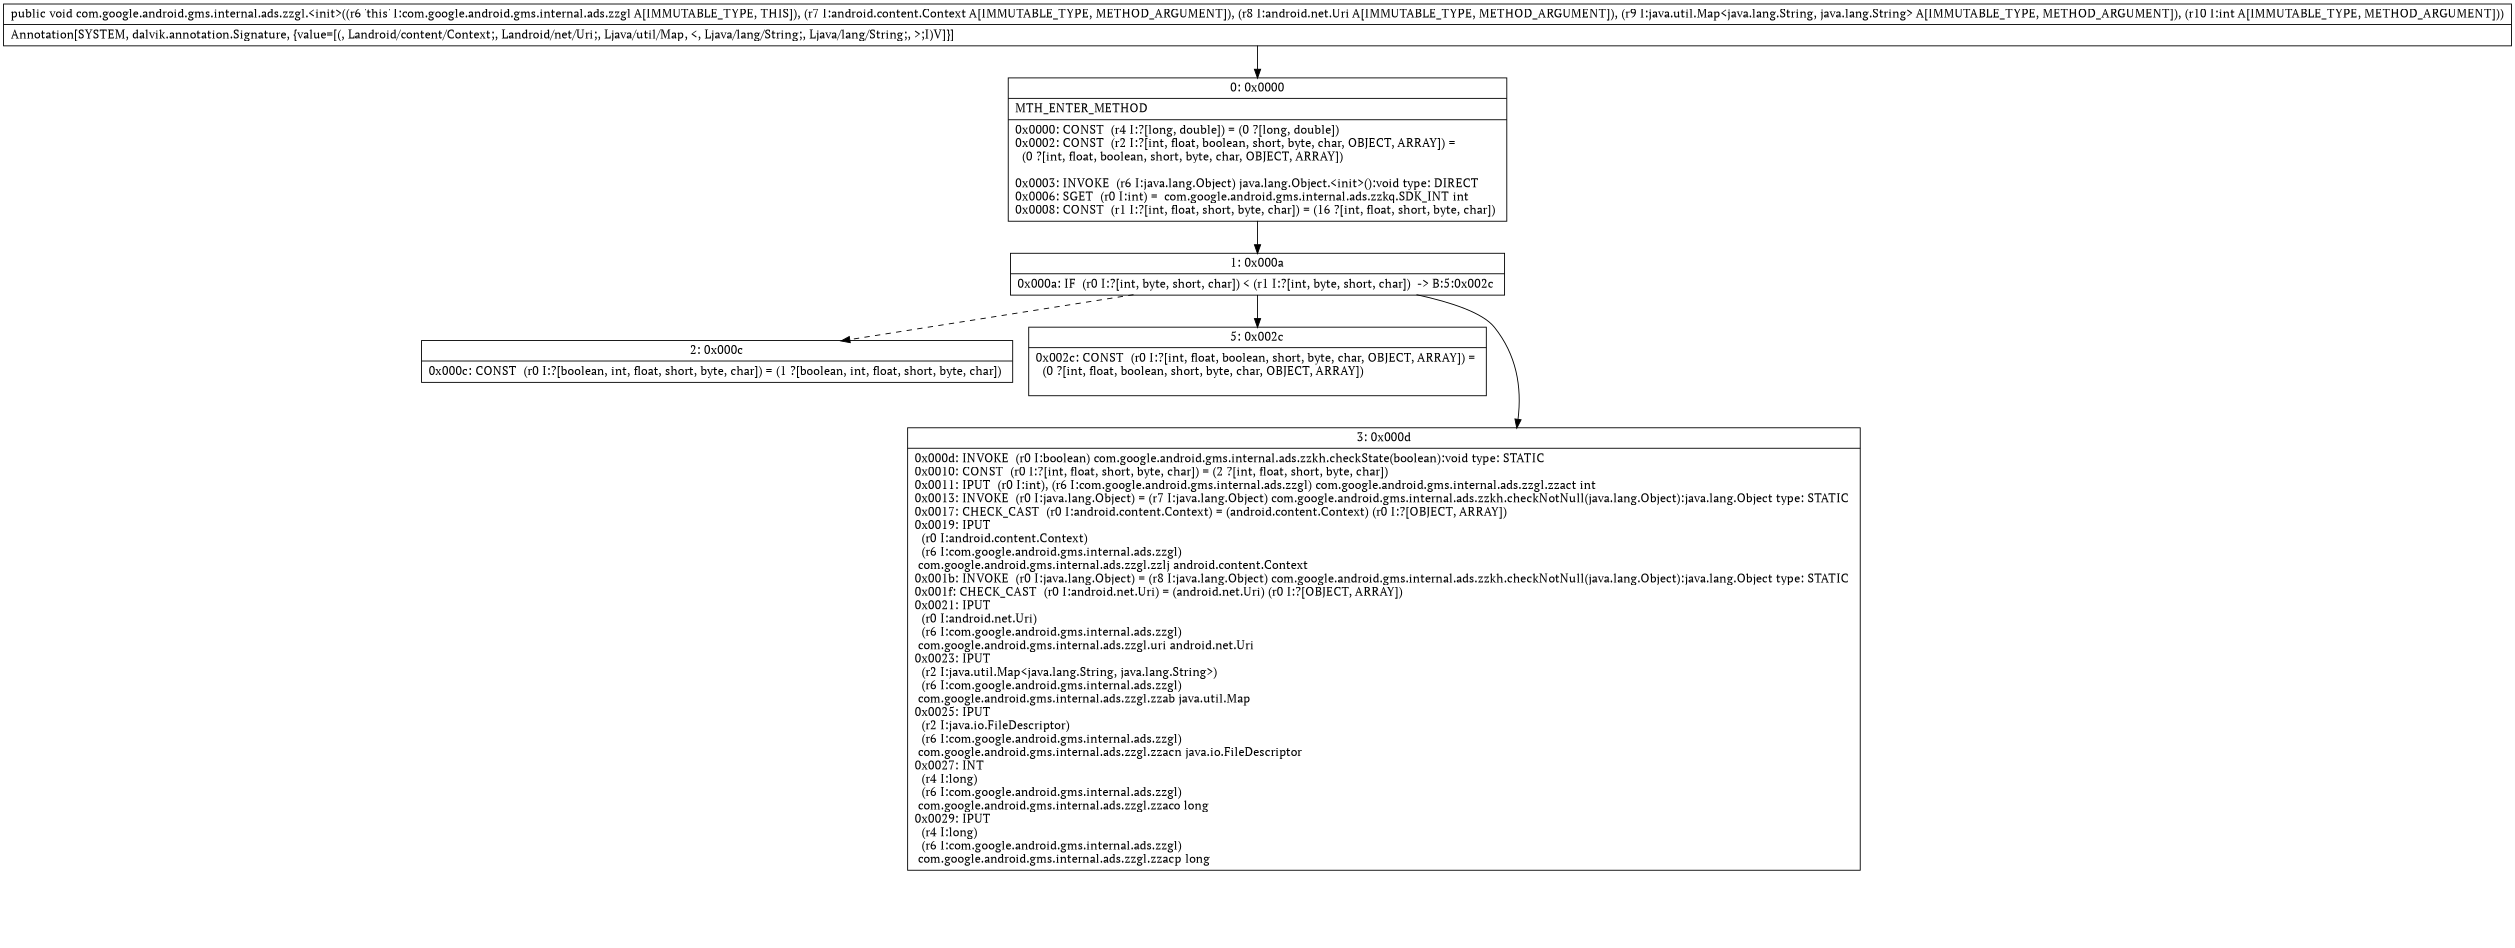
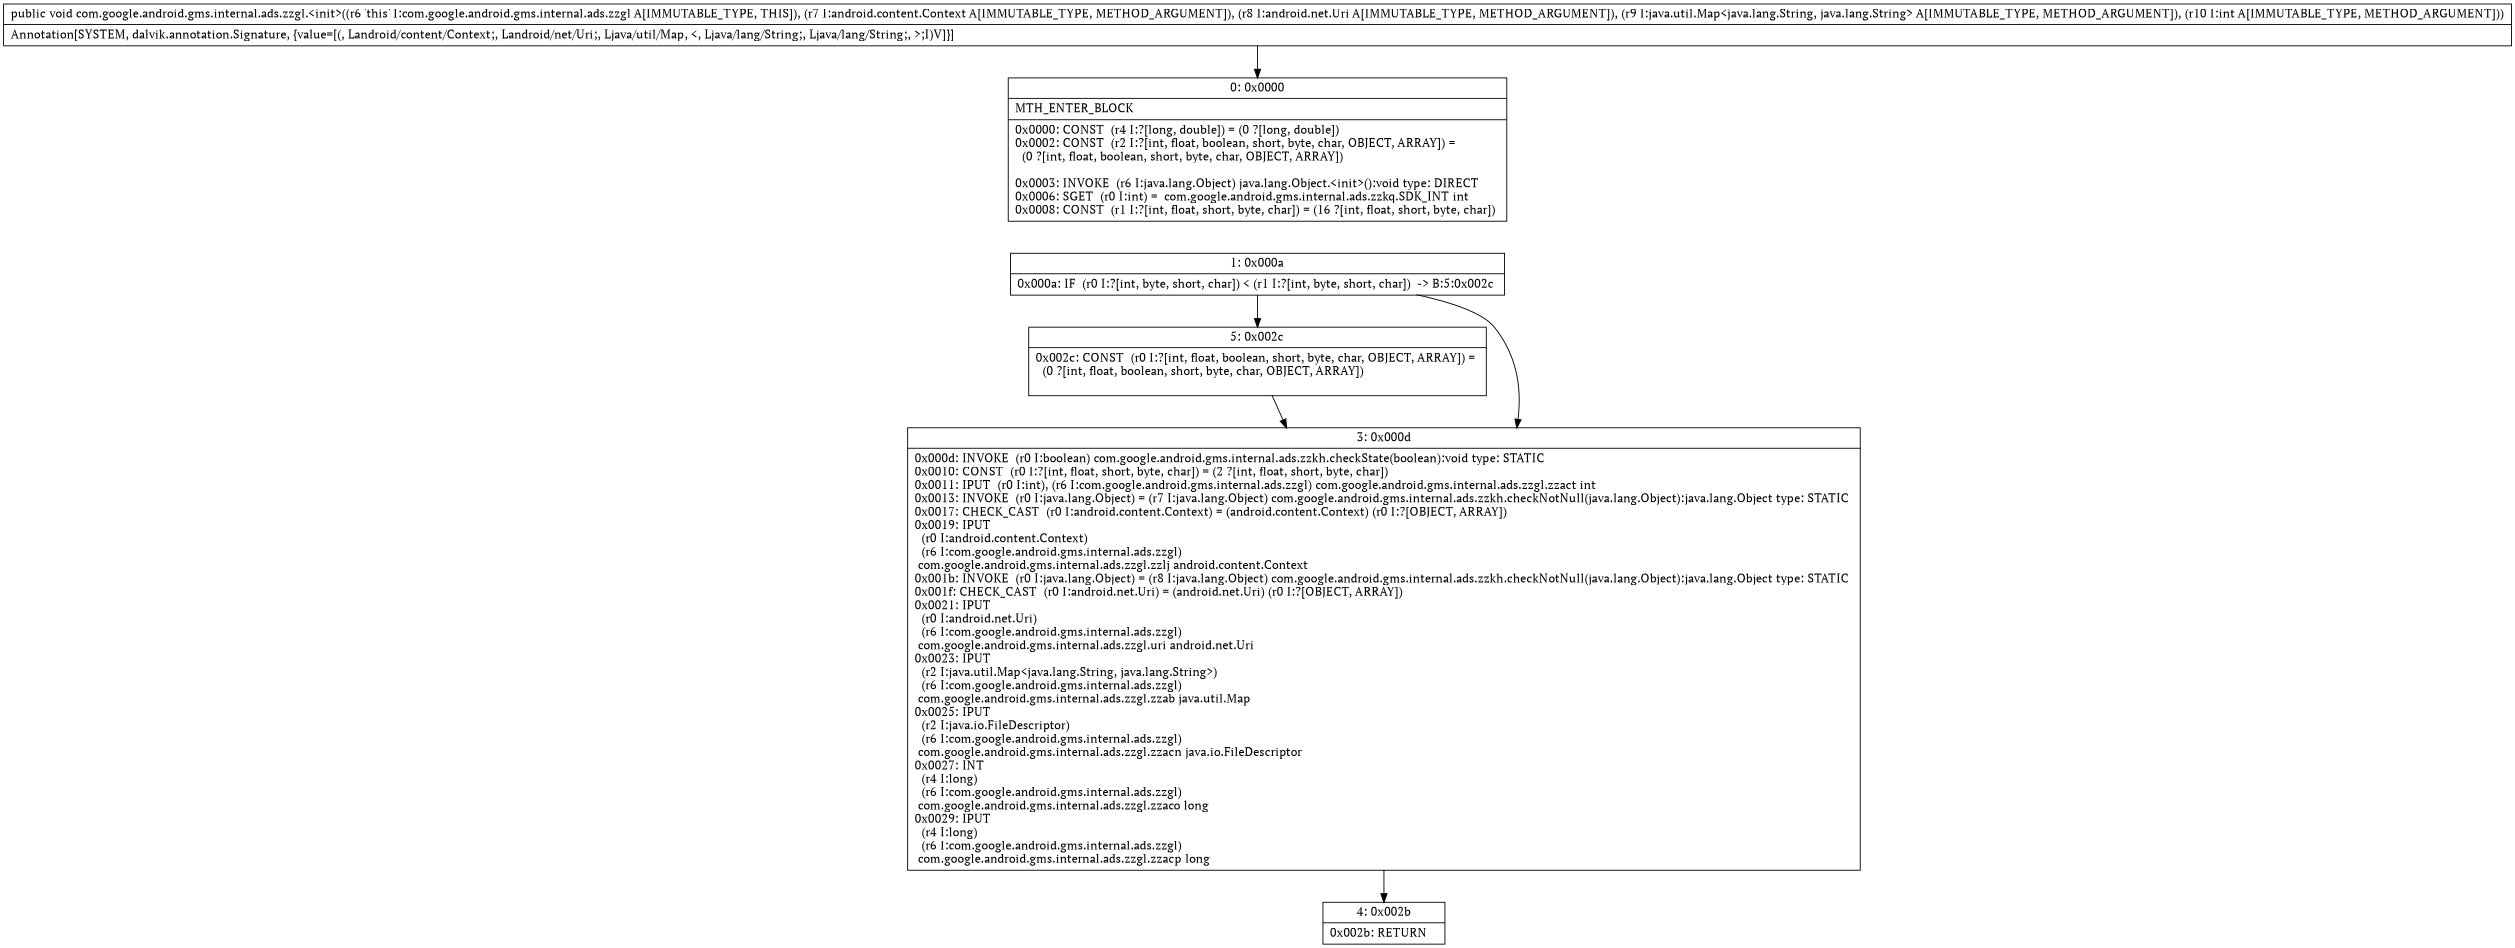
node "0: 0x0000": text "MTH_ENTER_METHOD" -> "MTH_ENTER_BLOCK"
edge "0: 0x0000" -> "1: 0x000a": removed
node "2: 0x000c": removed
edge "5: 0x002c" -> "3: 0x000d": added
node "4: 0x002b": added
